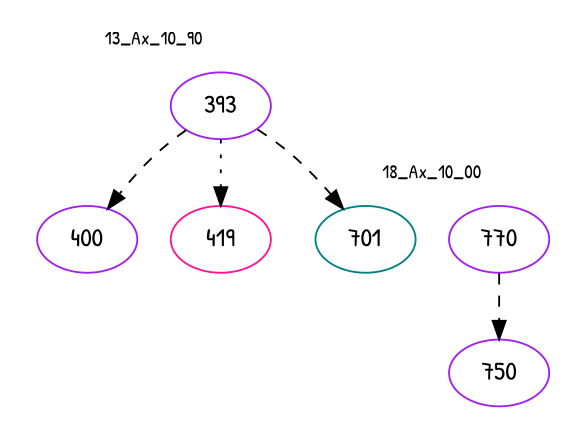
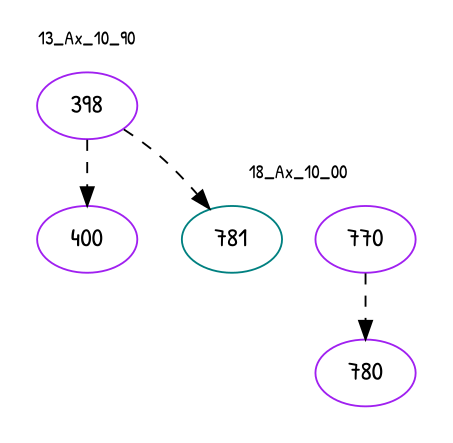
node "393": label "393" -> "398"
node "419": removed
node "701": label "701" -> "781"
node "750": label "750" -> "780"
